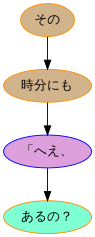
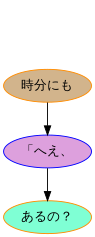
node "その": removed
